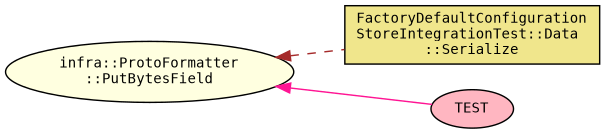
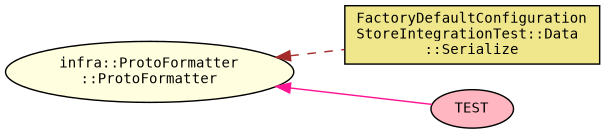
node "infra::ProtoFormatter ::PutBytesField": label "infra::ProtoFormatter ::PutBytesField" -> "infra::ProtoFormatter ::ProtoFormatter"
